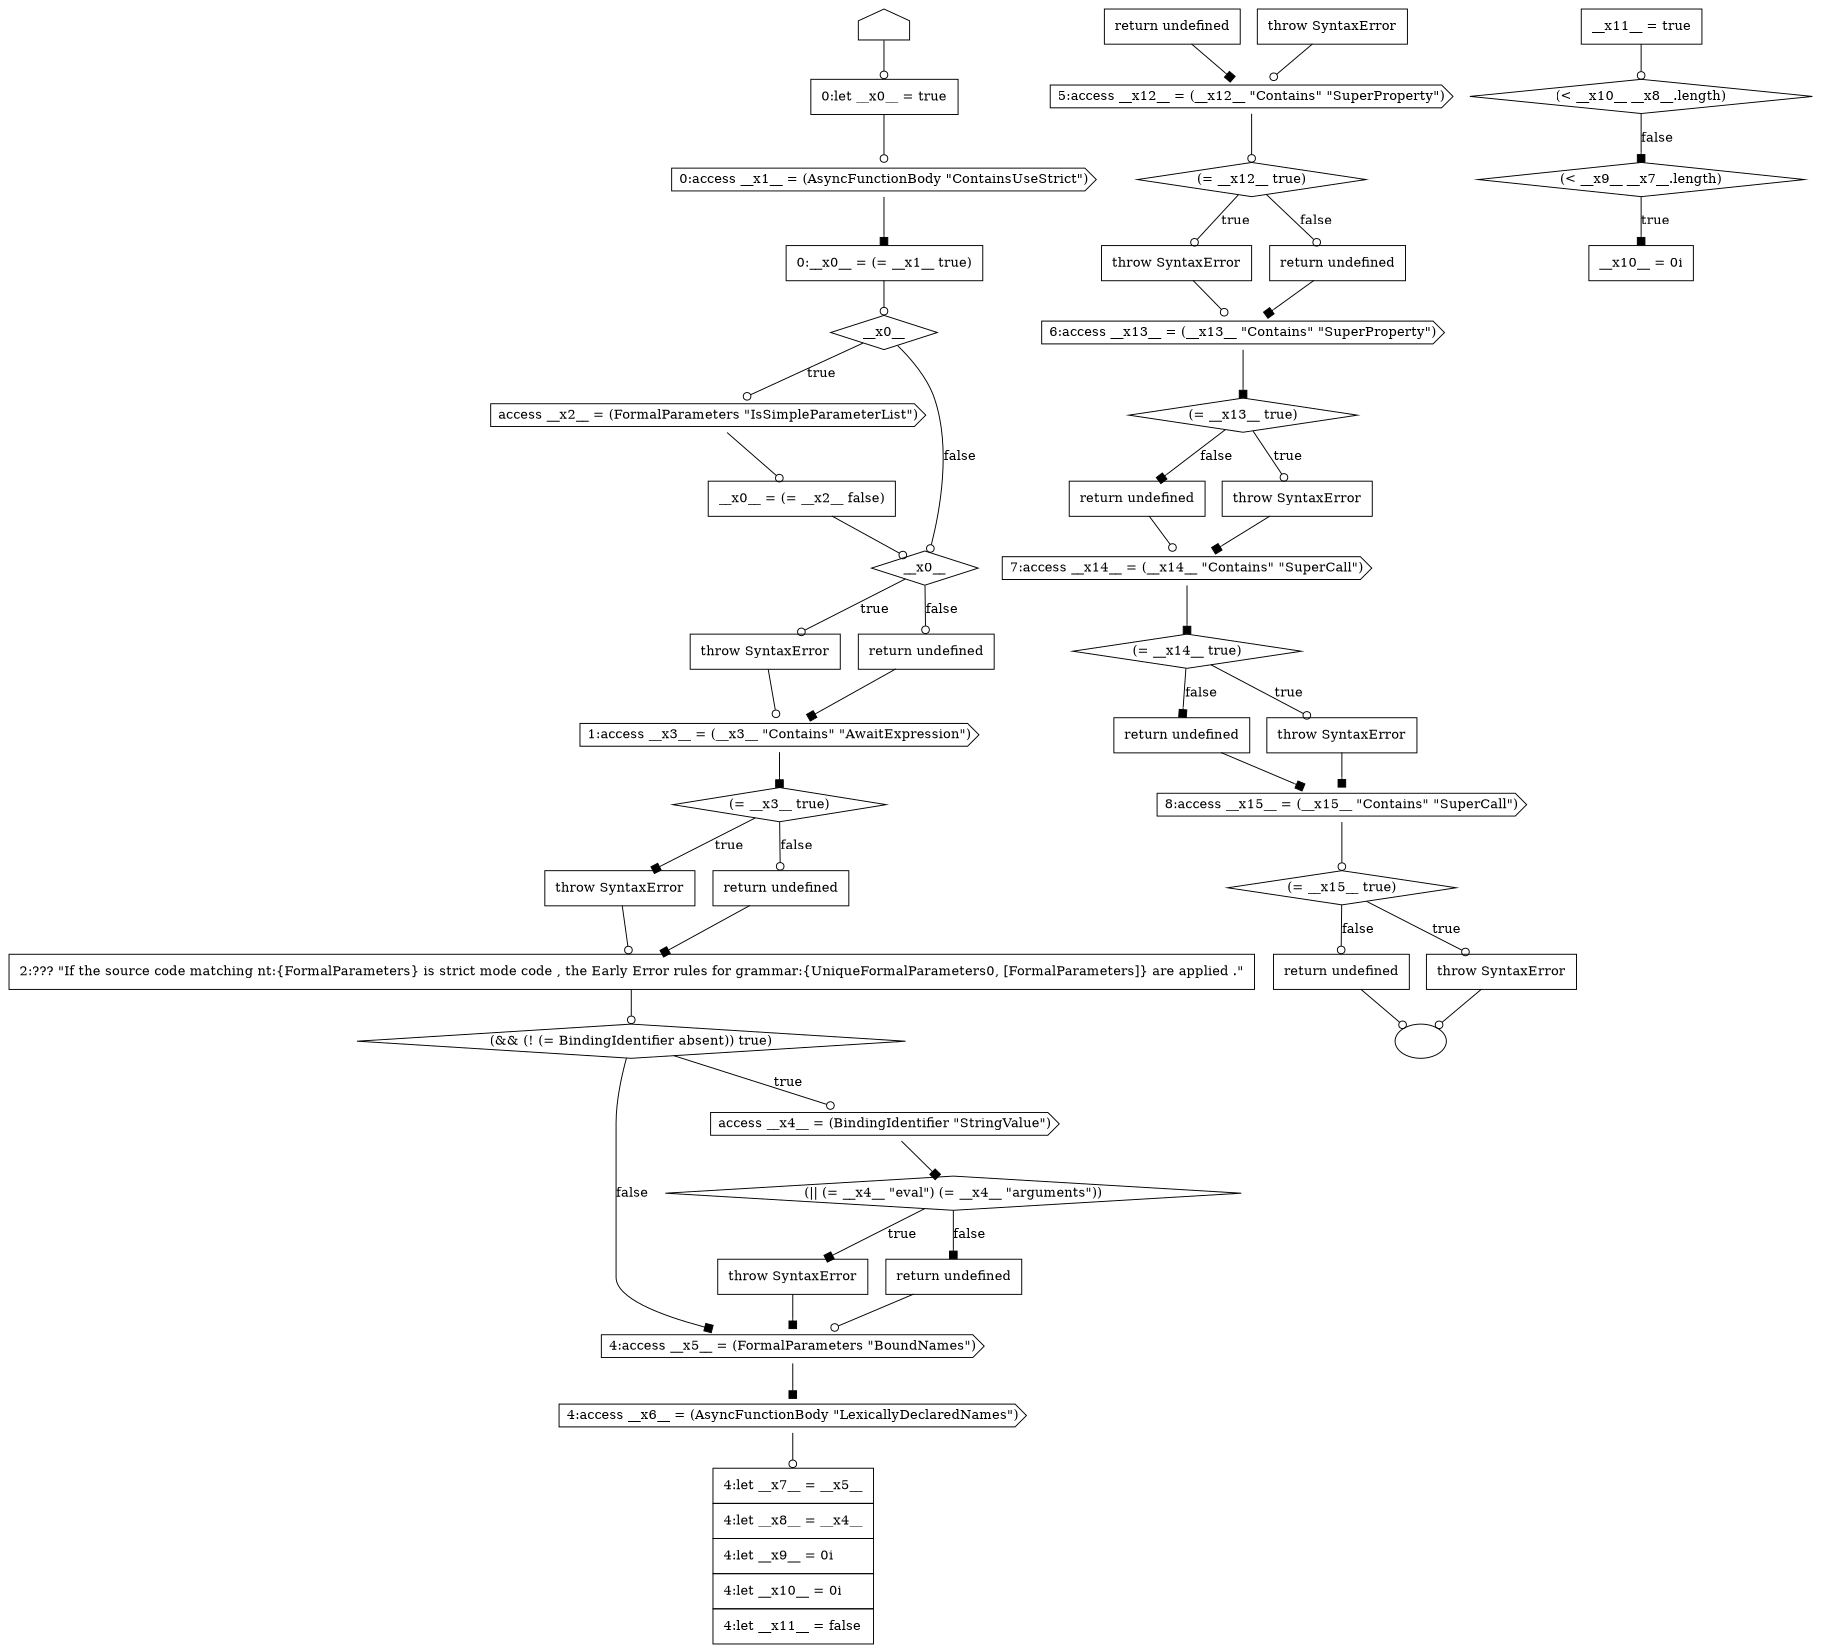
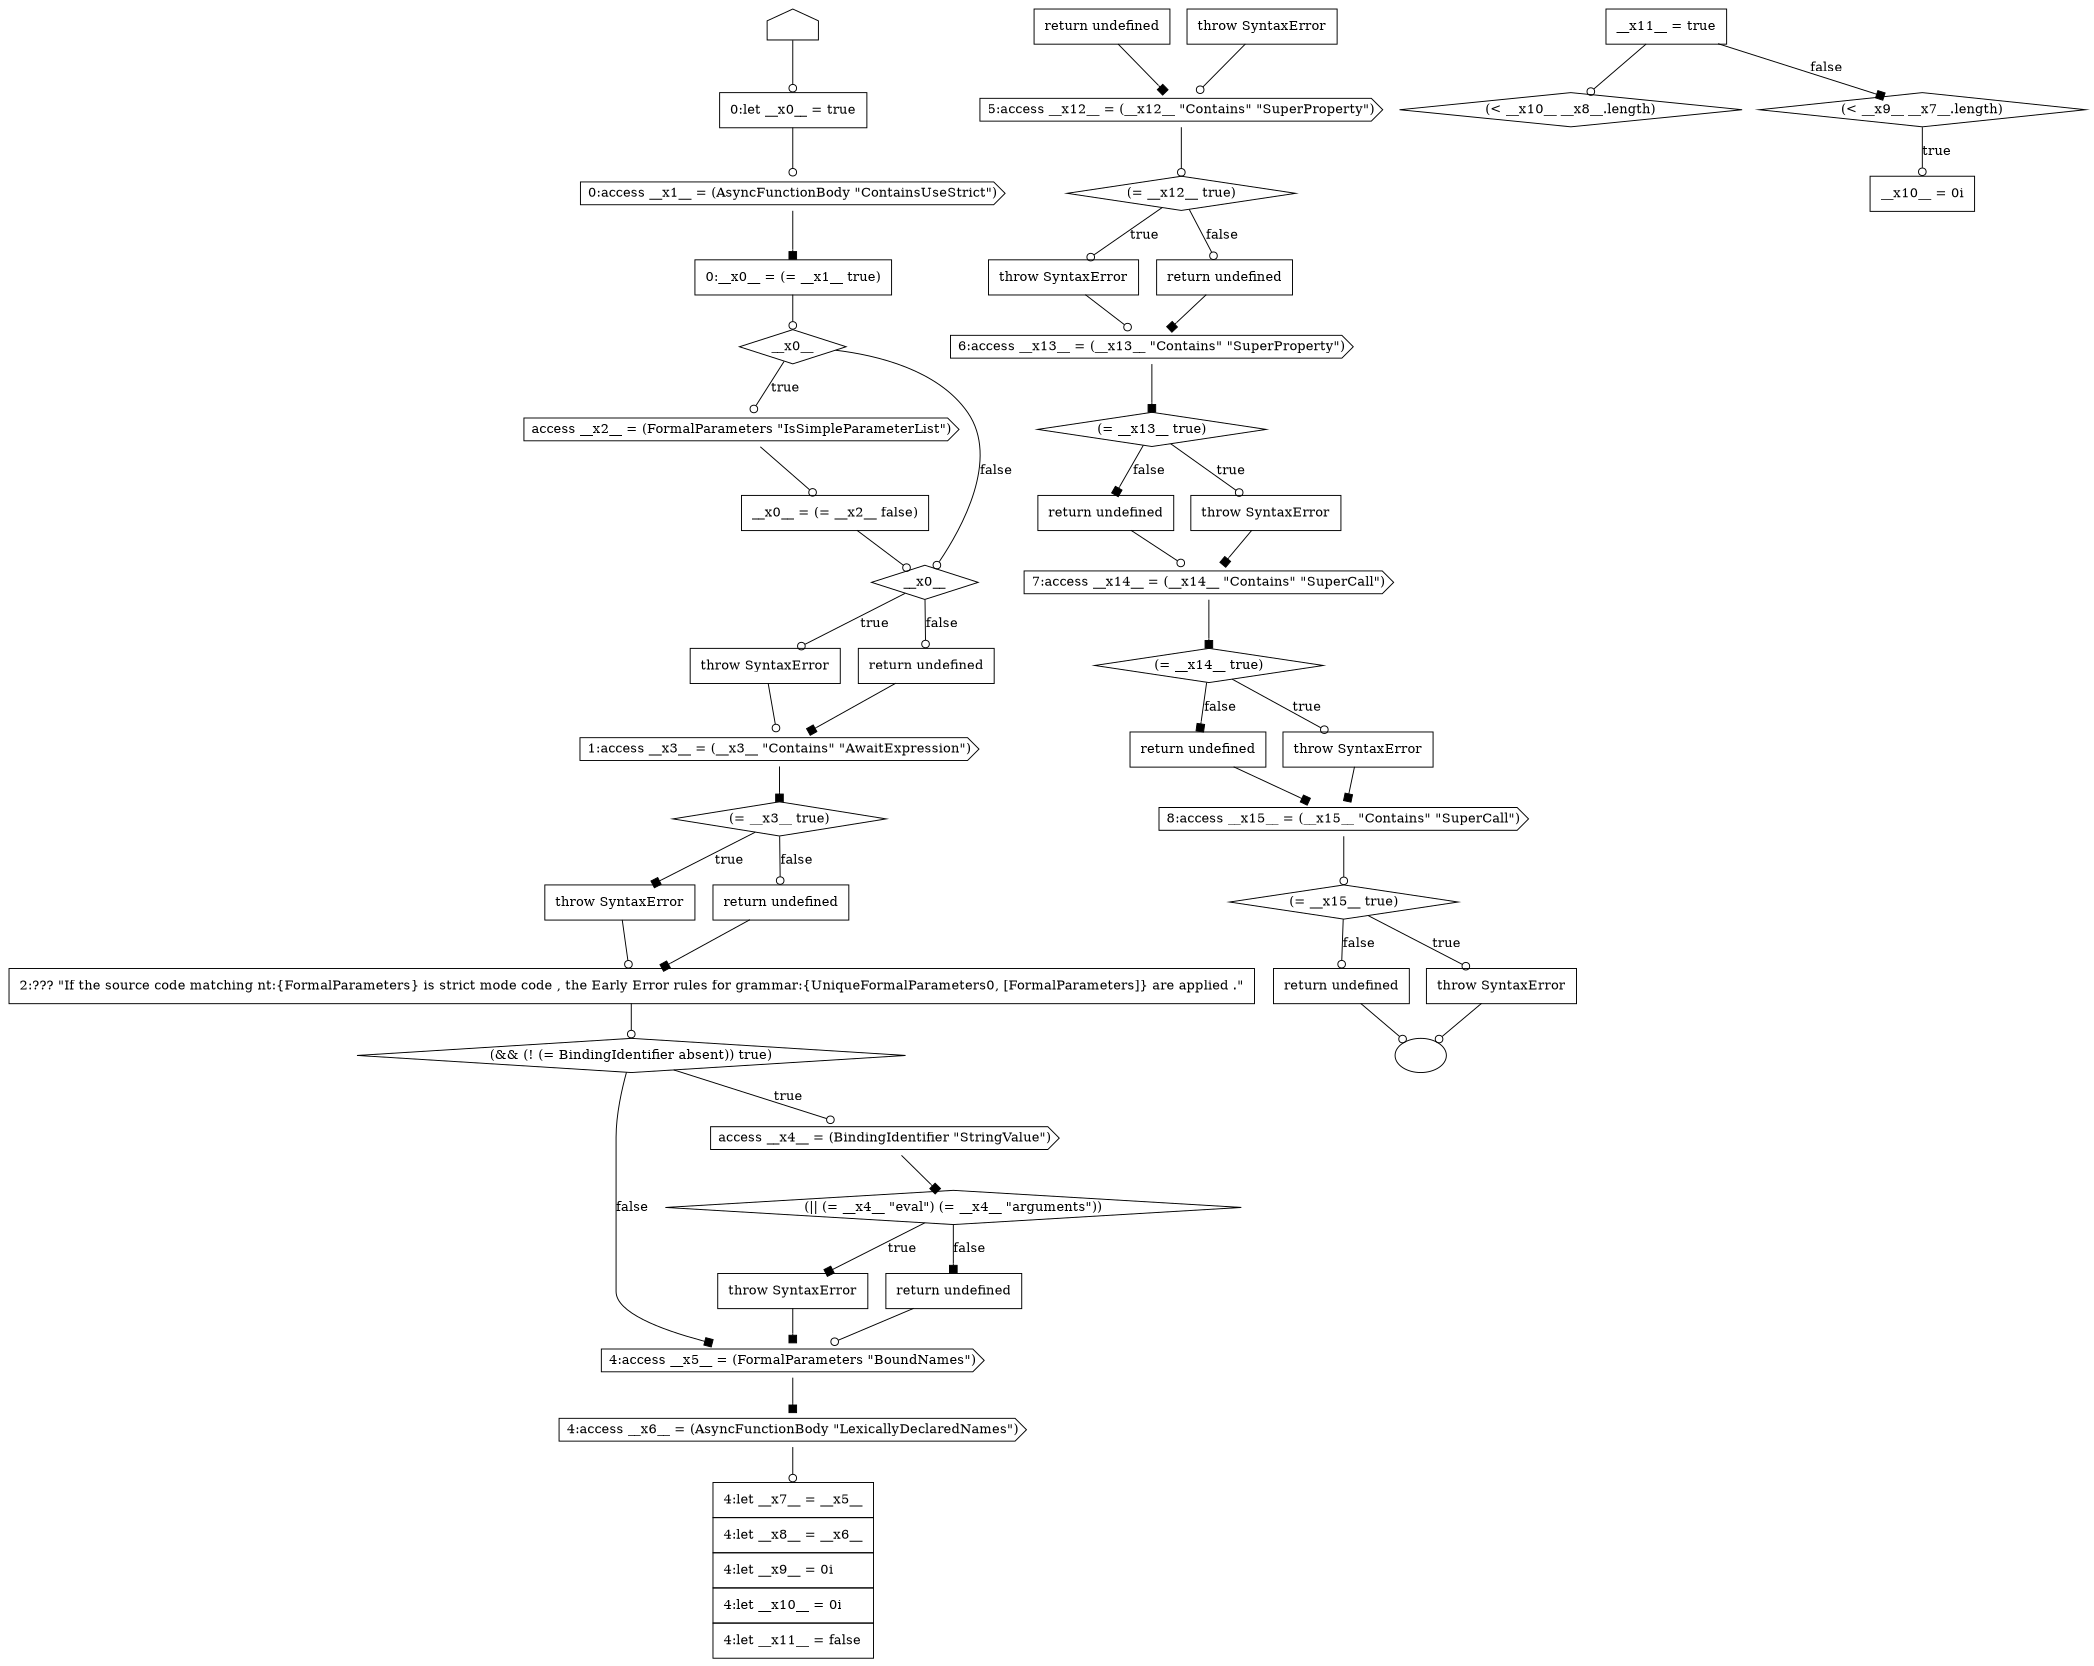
edge "(< __x10__ __x8__.length)" -> "(< __x9__ __x7__.length)": now "__x11__ = true" -> "(< __x9__ __x7__.length)"
edge "(< __x9__ __x7__.length)" -> "__x10__ = 0i": arrowhead box -> odot
node "4:let __x7__ = __x5__": text "4:let __x8__ = __x4__" -> "4:let __x8__ = __x6__"
